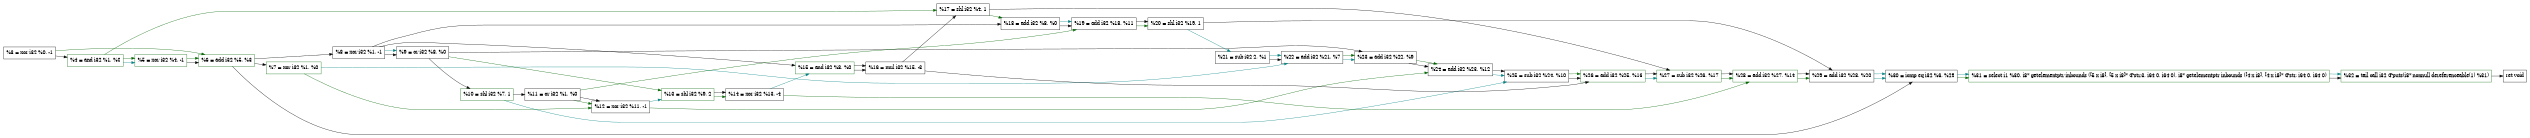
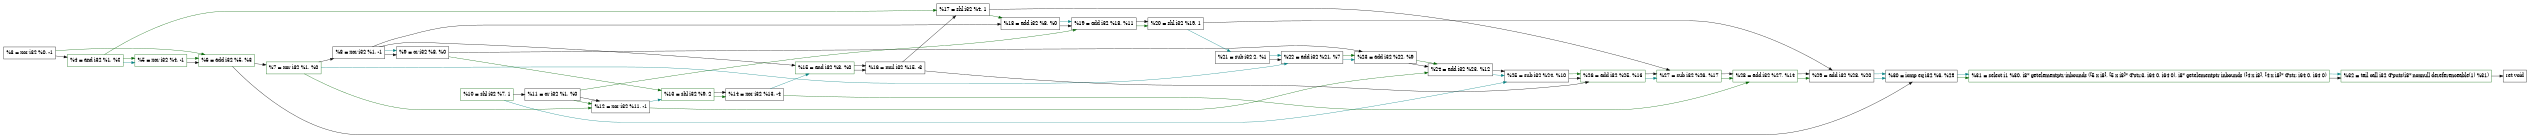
edge "%6 = add i32 %5, %3" -> "%8 = xor i32 %1, -1": now "%7 = xor i32 %1, %0" -> "%8 = xor i32 %1, -1"
edge "%9 = or i32 %8, %0" -> "%10 = shl i32 %7, 1": removed
